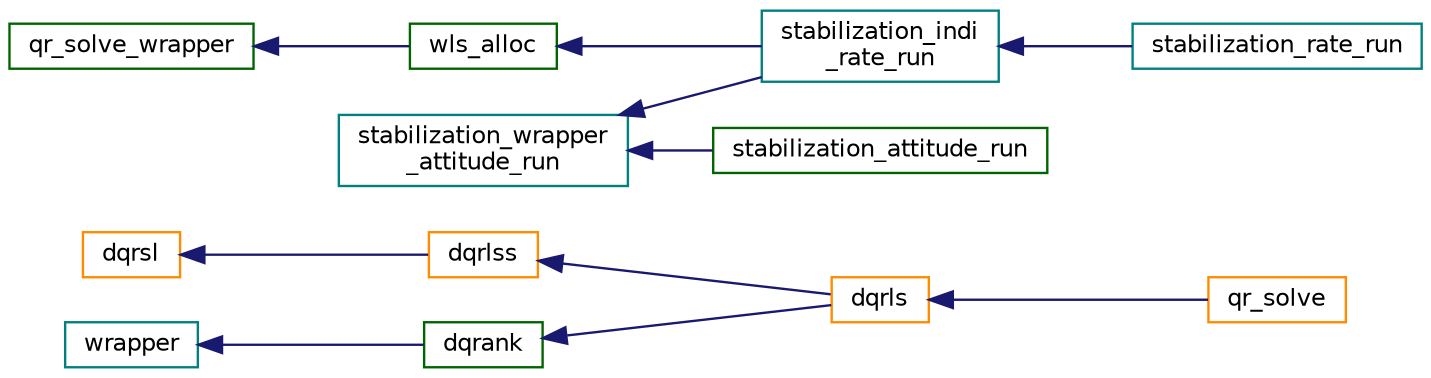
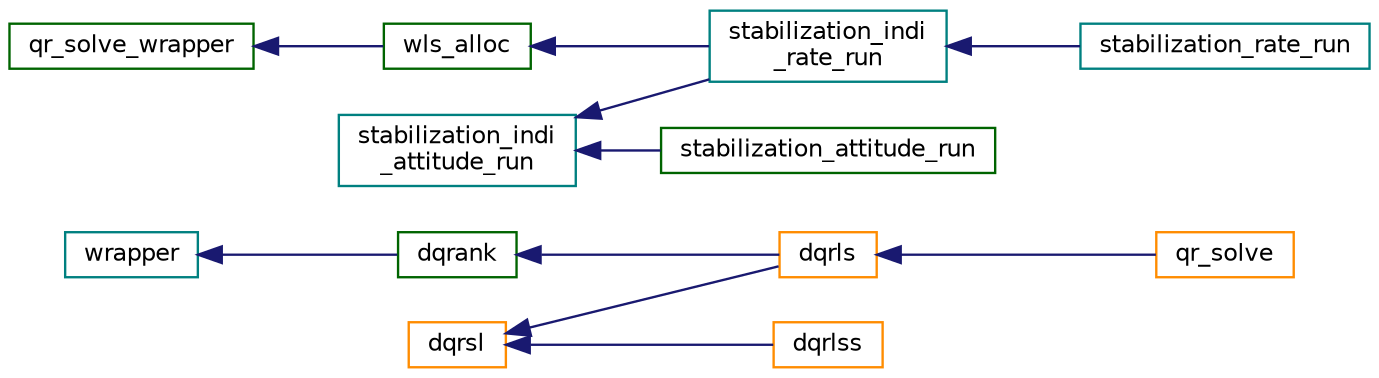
node "stabilization_wrapper _attitude_run": label "stabilization_wrapper _attitude_run" -> "stabilization_indi _attitude_run"
edge "dqrls" -> "dqrlss": now "dqrls" -> "dqrsl"
